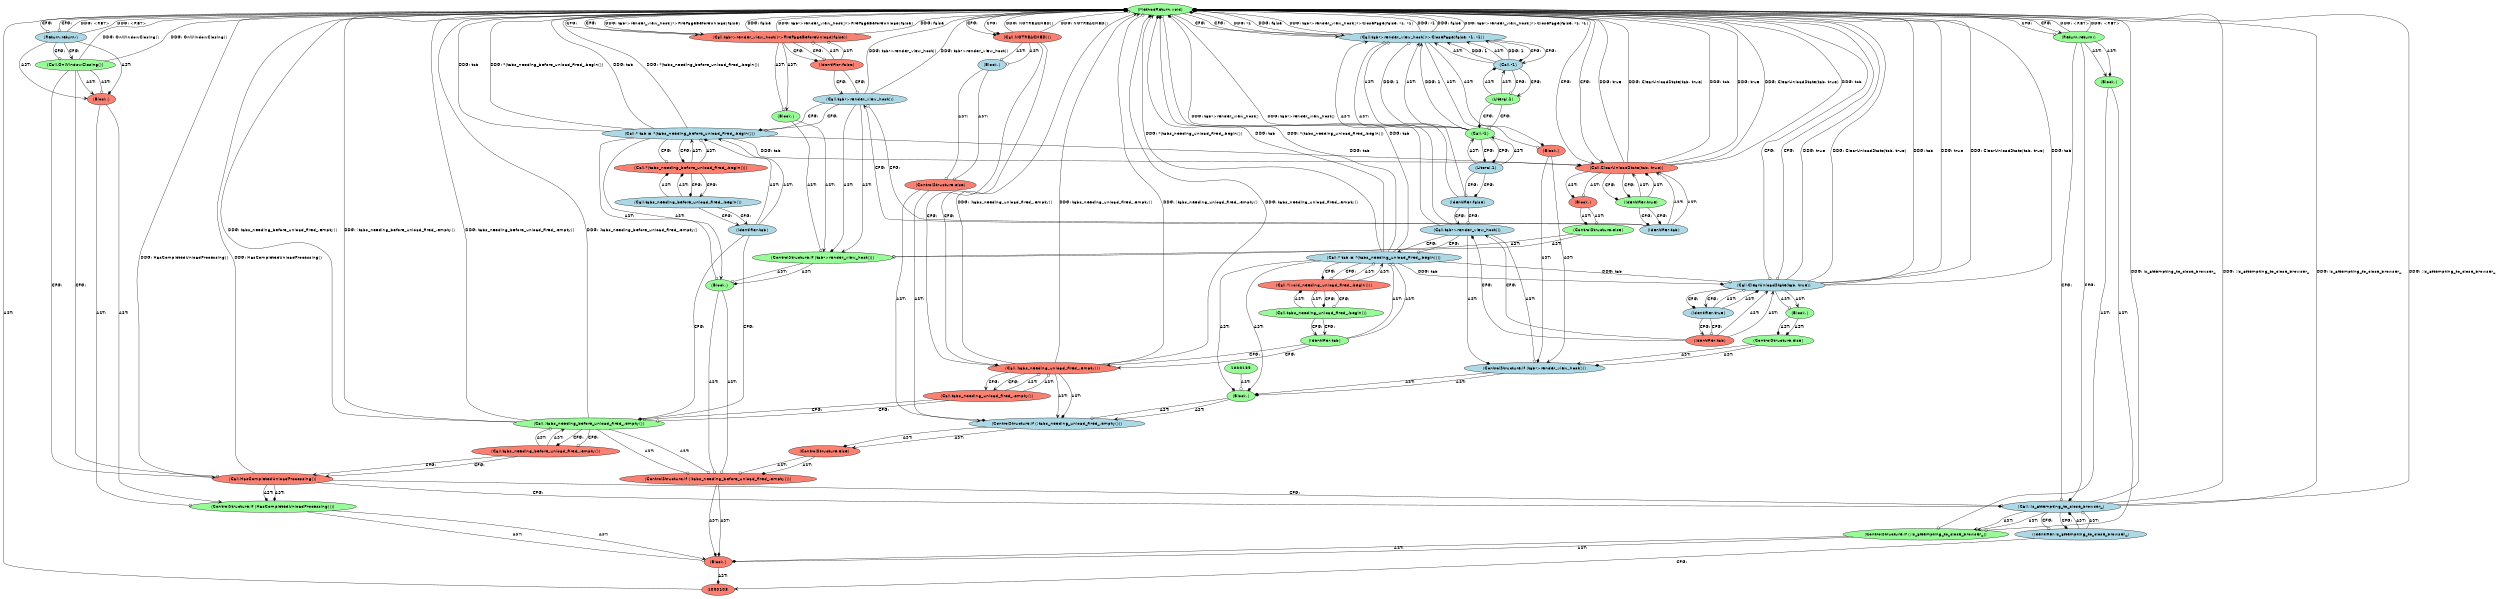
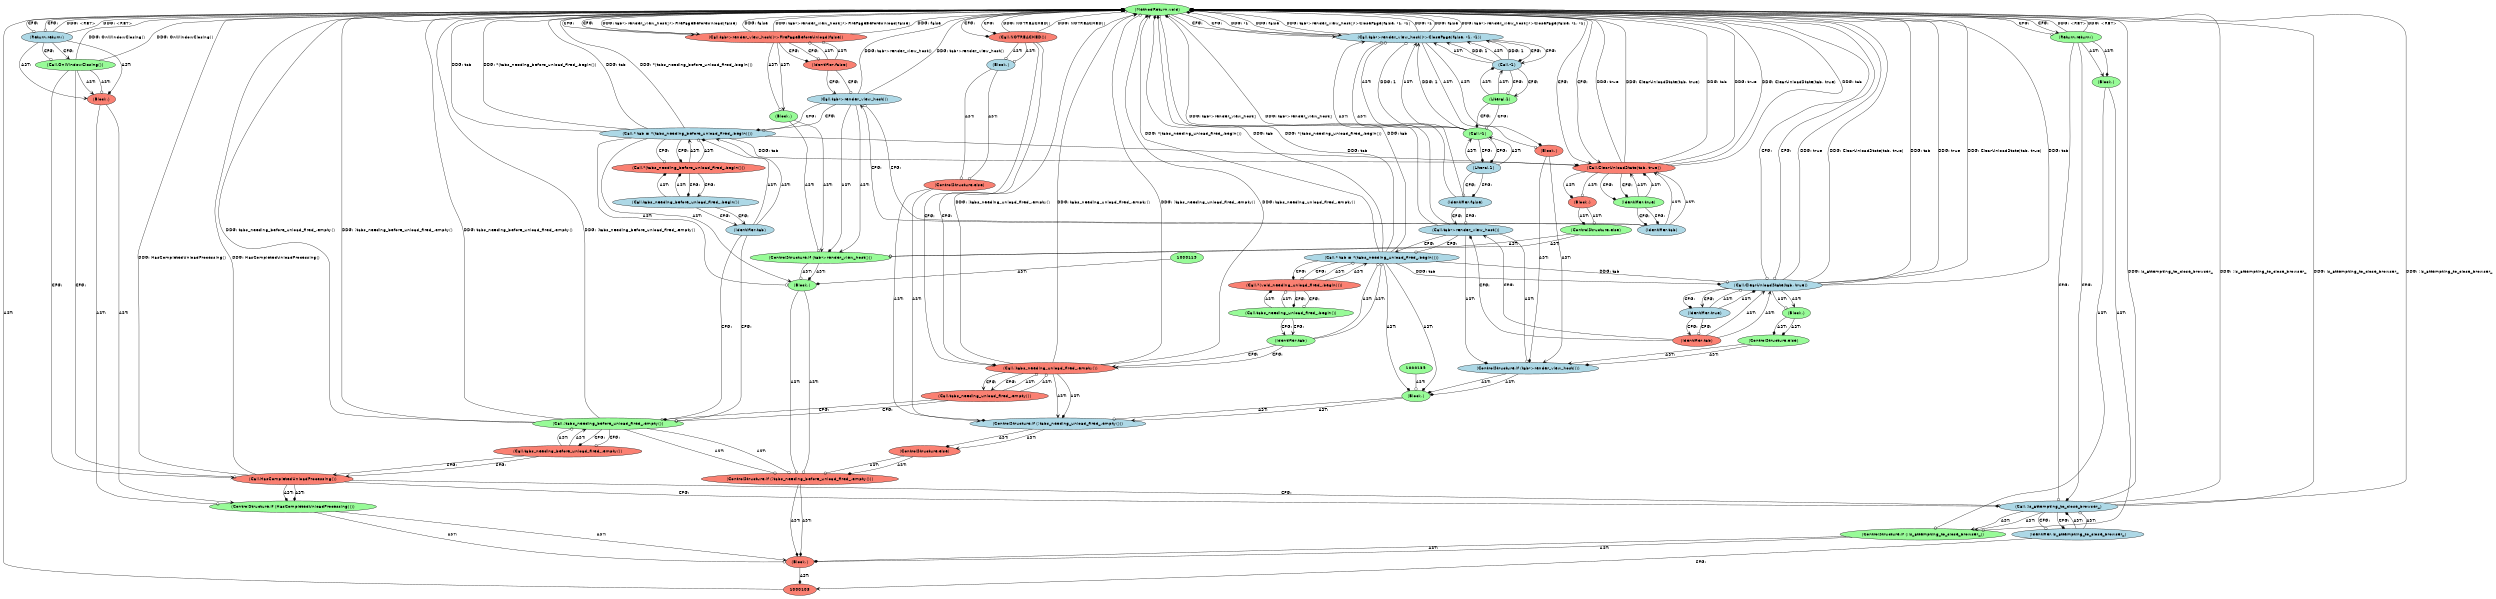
node "1000119": added
